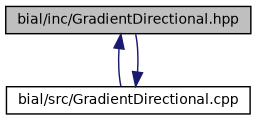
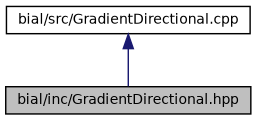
edge "bial/src/GradientDirectional.cpp" -> "bial/inc/GradientDirectional.hpp": removed
